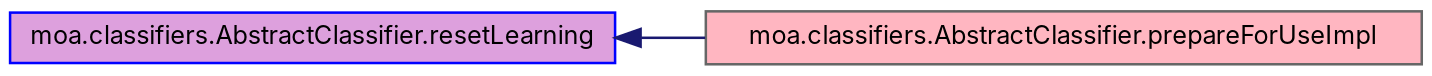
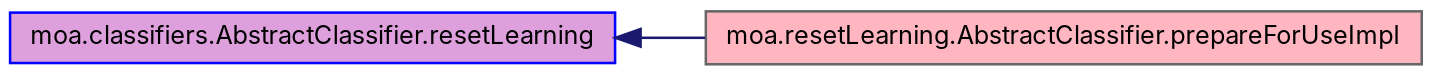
node "moa.classifiers.AbstractClassifier.prepareForUseImpl": label "moa.classifiers.AbstractClassifier.prepareForUseImpl" -> "moa.resetLearning.AbstractClassifier.prepareForUseImpl"
